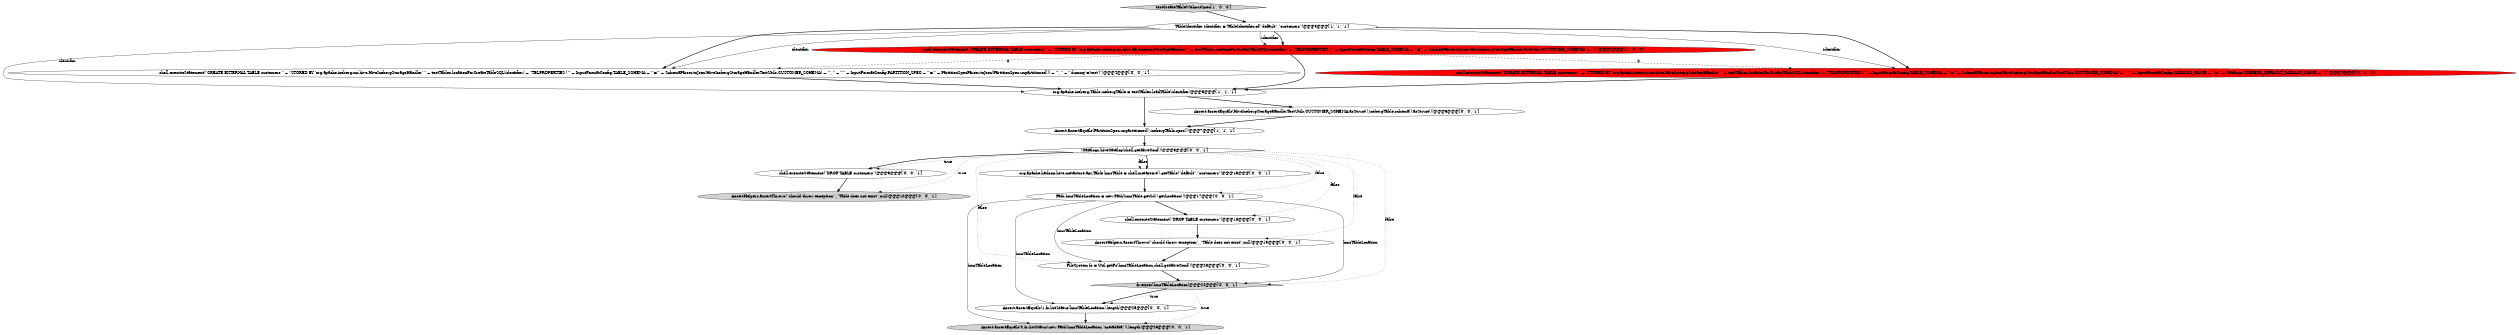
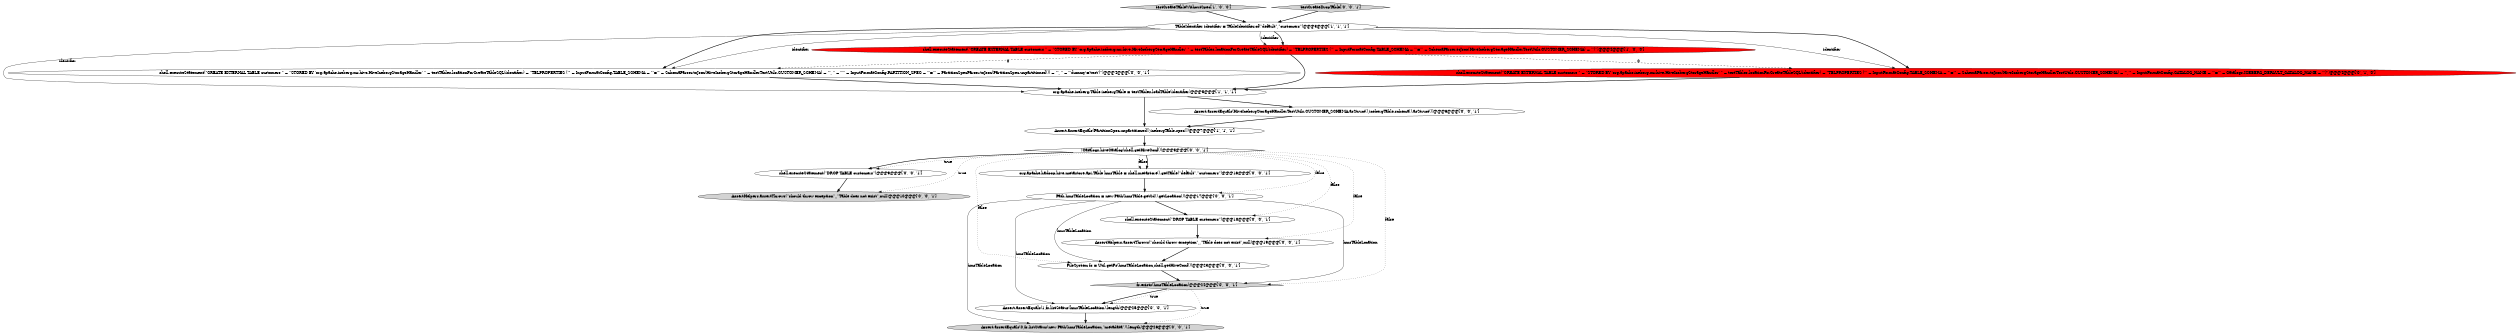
node "testCreateDropTable['0', '0', '1']": added
